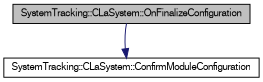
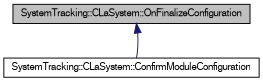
edge "SystemTracking::CLaSystem::OnFinalizeConfiguration" -> "SystemTracking::CLaSystem::ConfirmModuleConfiguration": reversed
